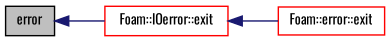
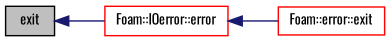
node "error": label "error" -> "exit"
node "Foam::IOerror::exit": label "Foam::IOerror::exit" -> "Foam::IOerror::error"
